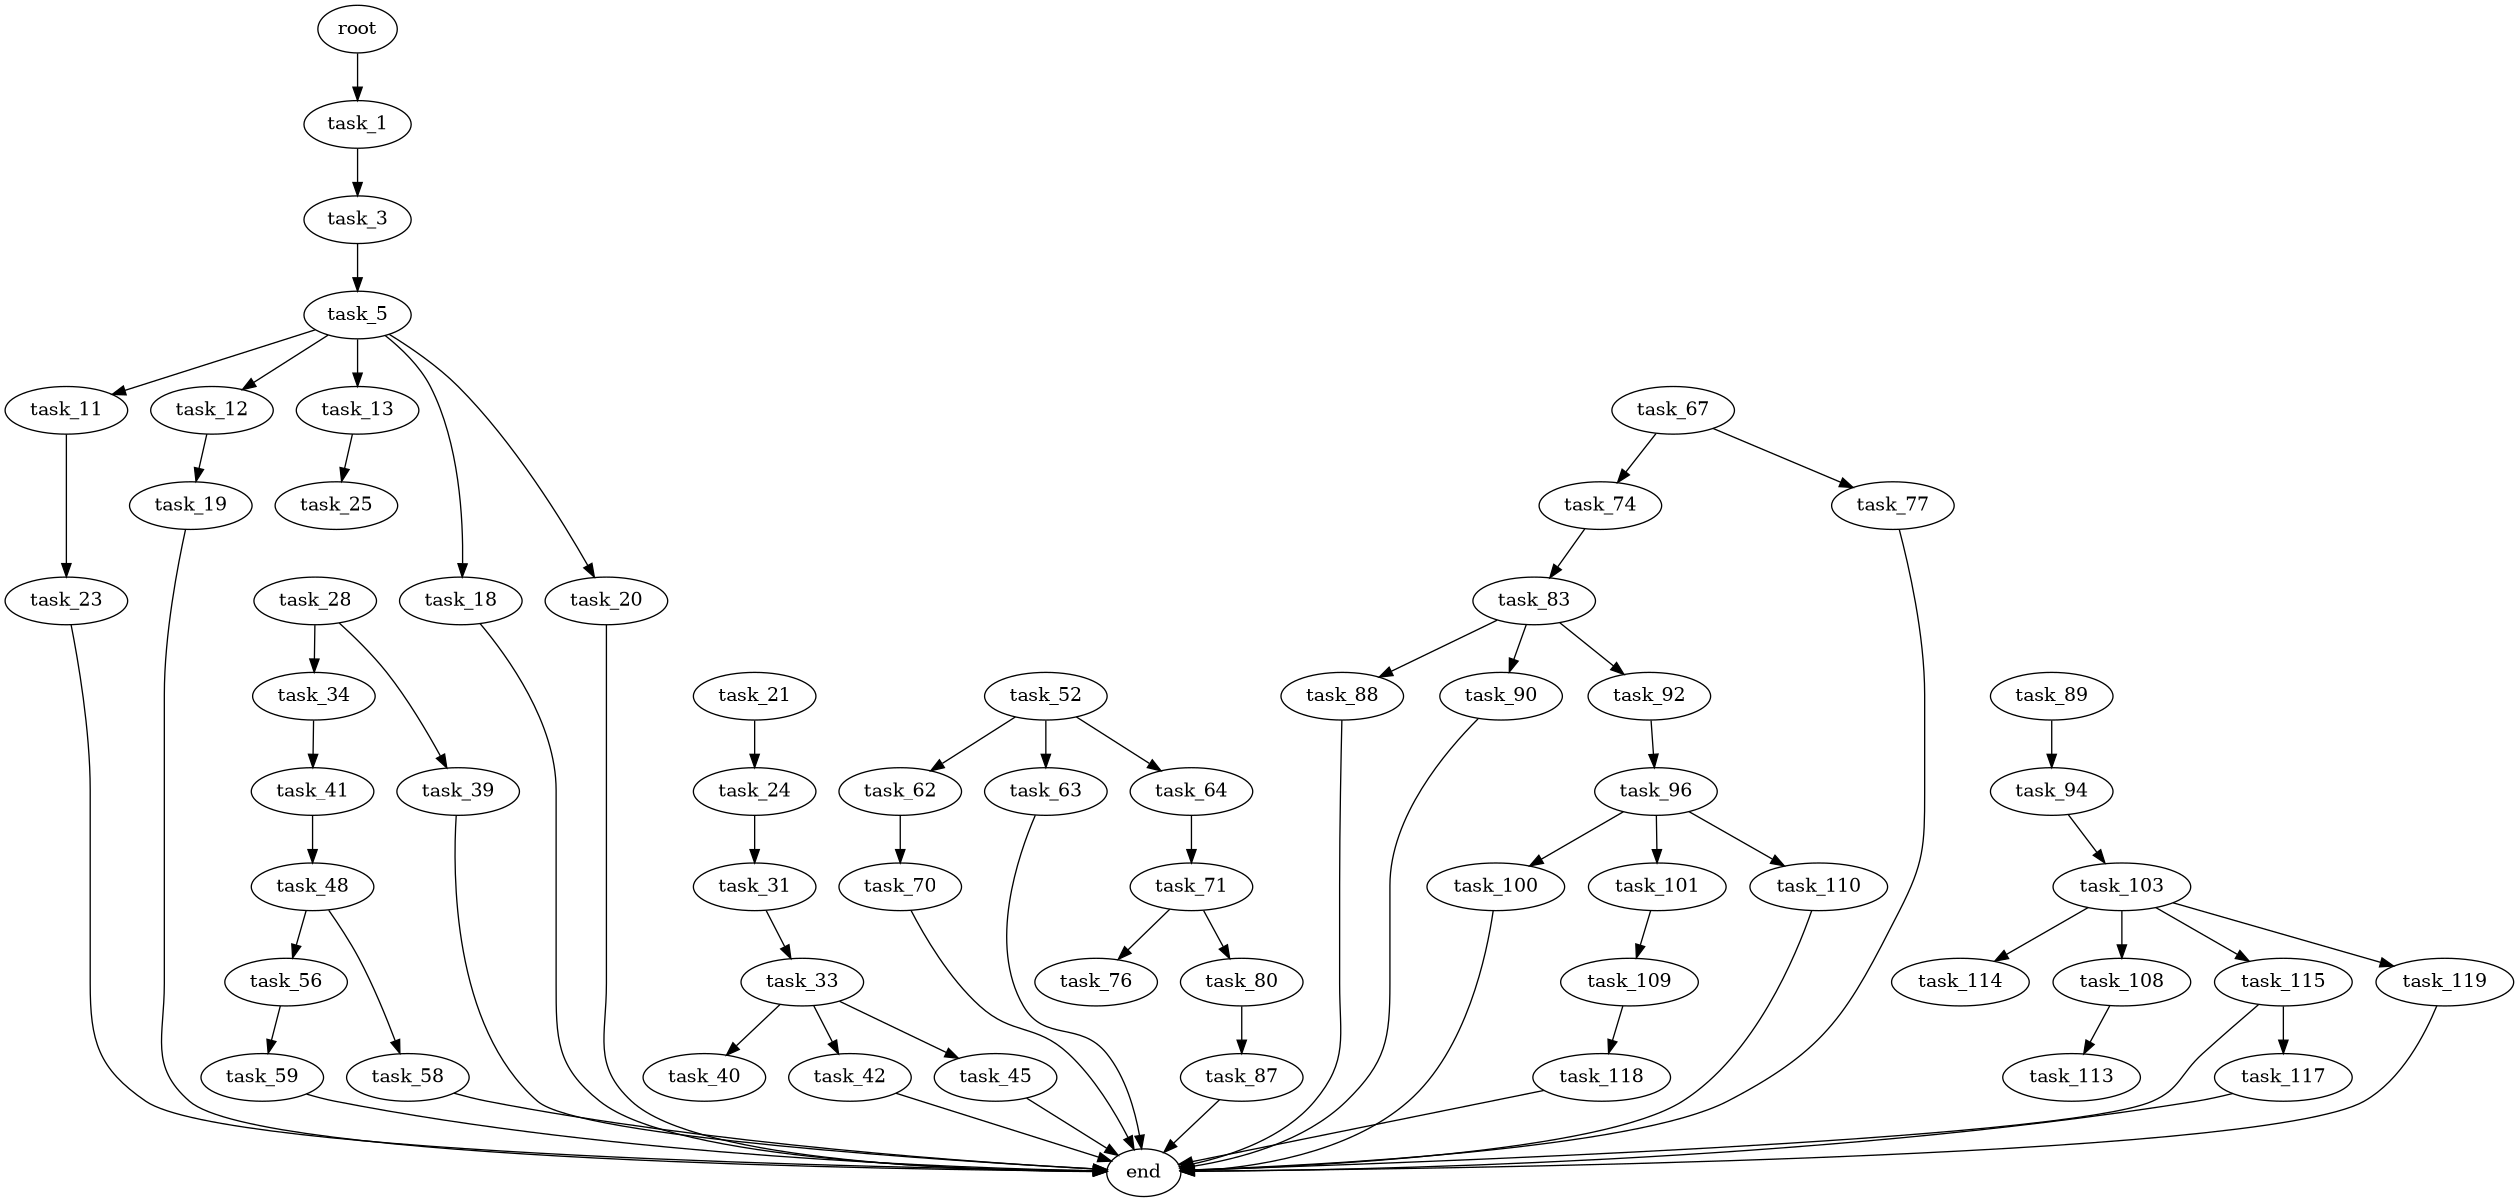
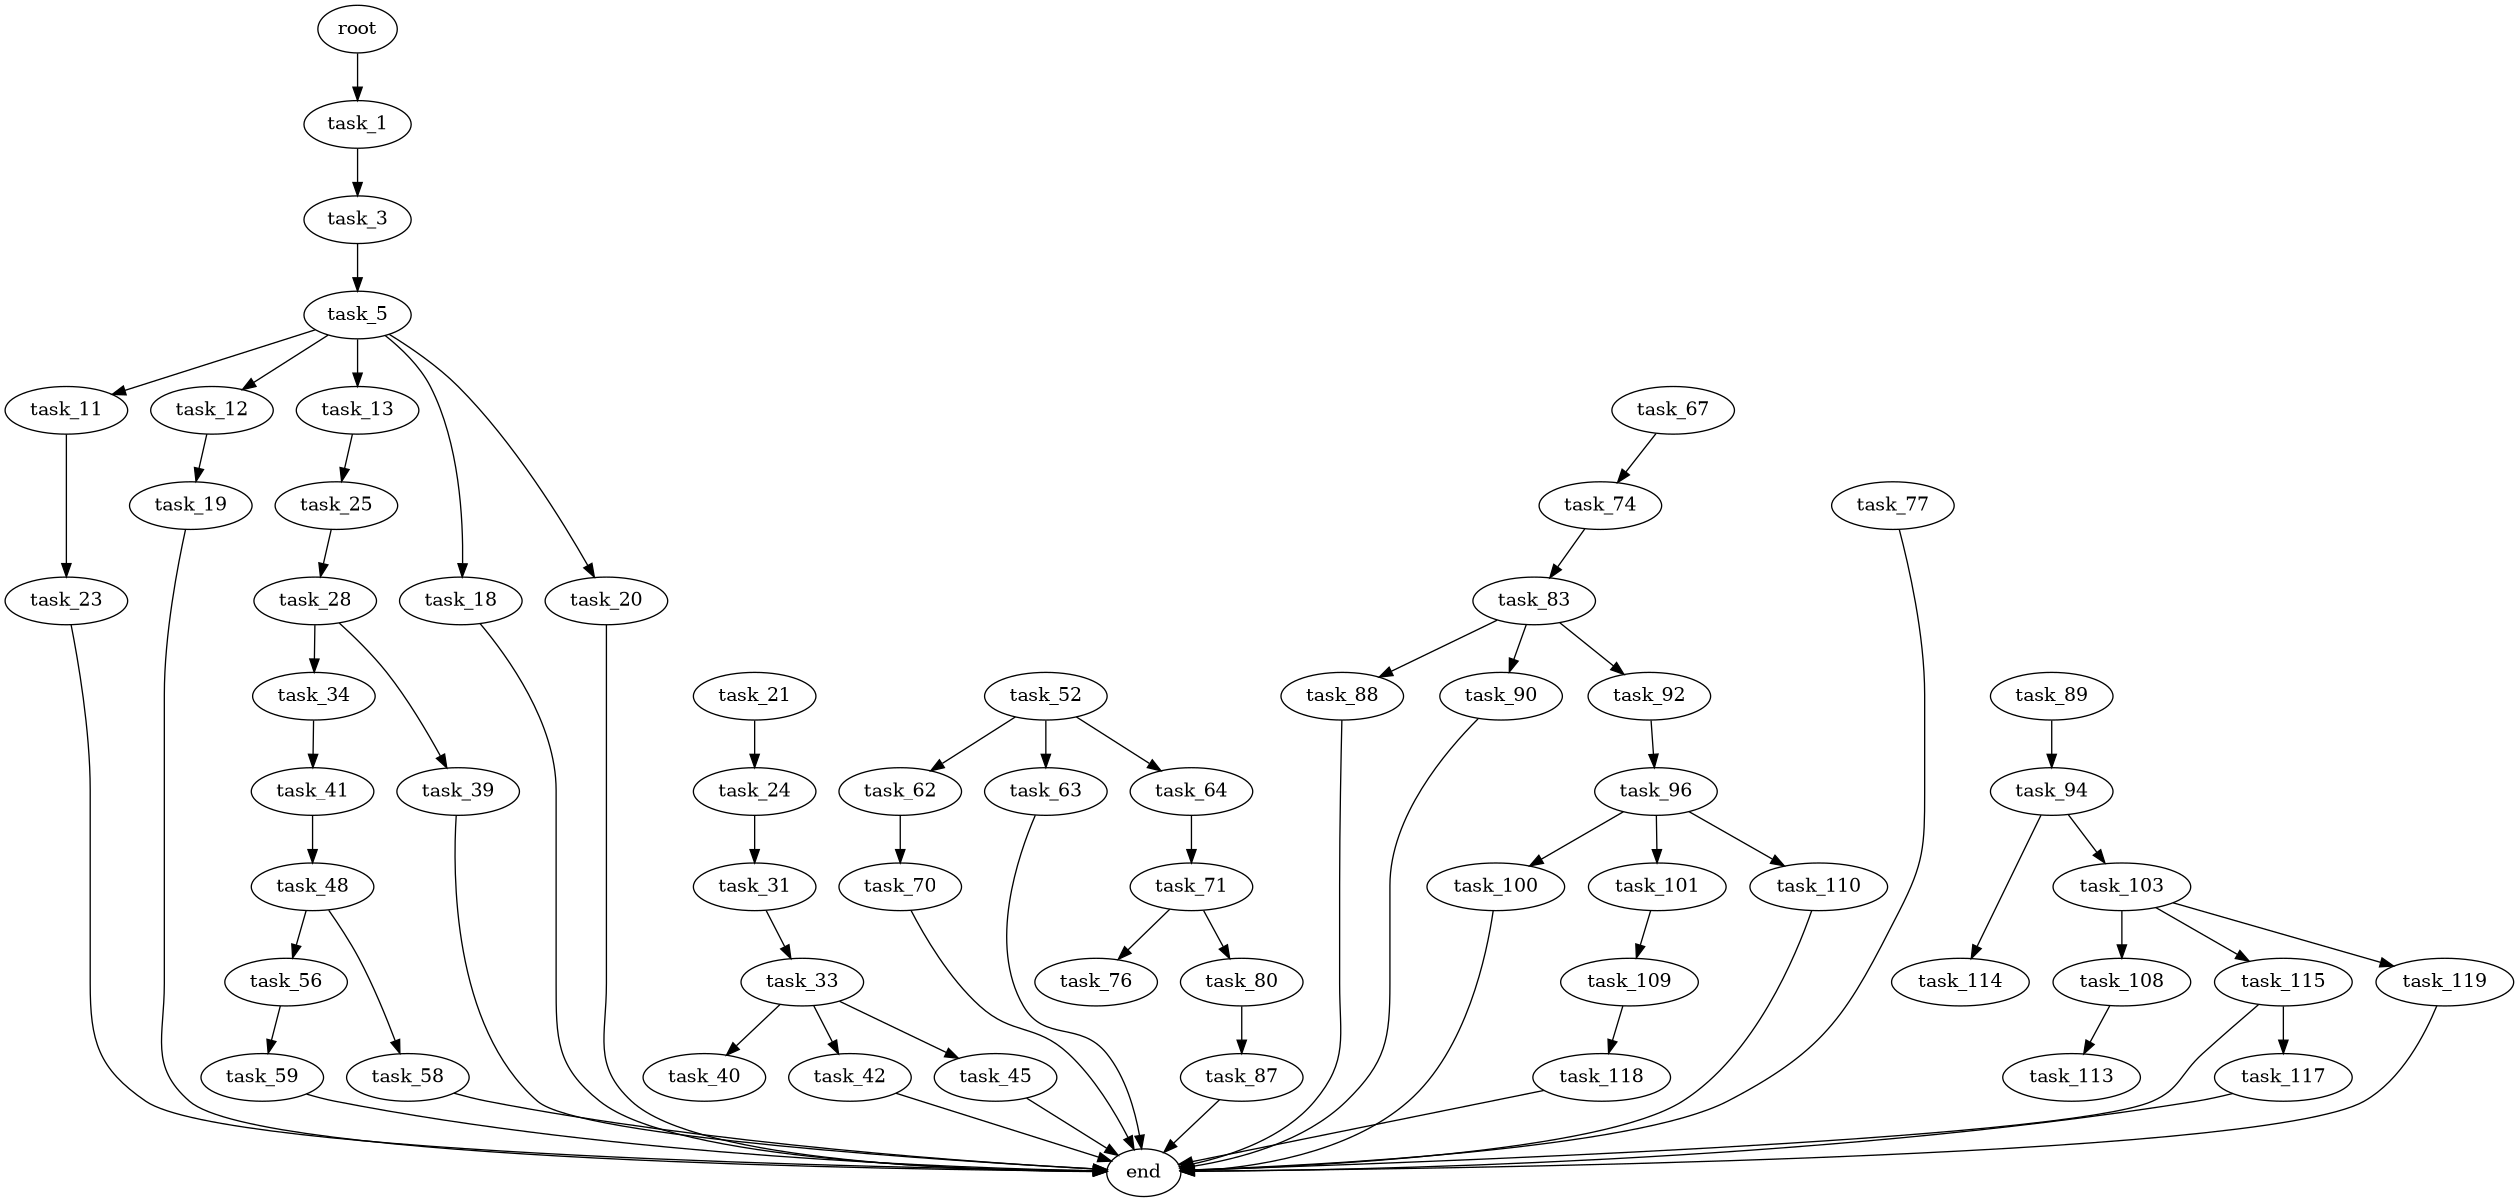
edge "task_67" -> "task_77": removed
edge "task_25" -> "task_28": added
edge "task_103" -> "task_114": now "task_94" -> "task_114"
